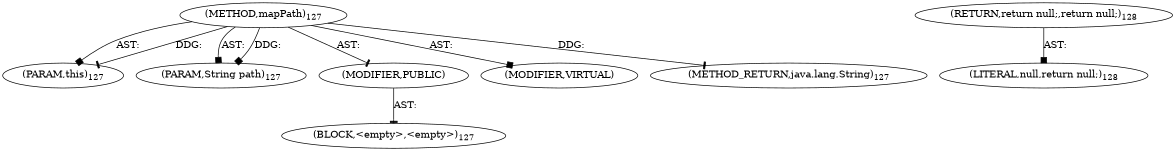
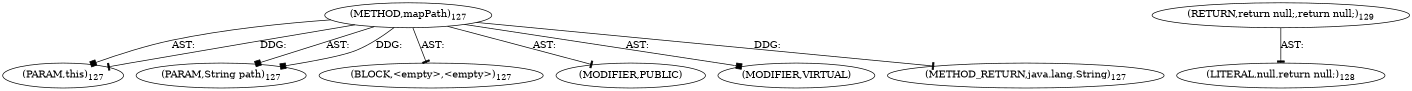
node "(RETURN,return null;,return null;)": text "128" -> "129"
edge "(RETURN,return null;,return null;)" -> "(LITERAL,null,return null;)": arrowhead box -> tee
edge "(MODIFIER,PUBLIC)" -> "(BLOCK,<empty>,<empty>)": now "(METHOD,mapPath)" -> "(BLOCK,<empty>,<empty>)"
